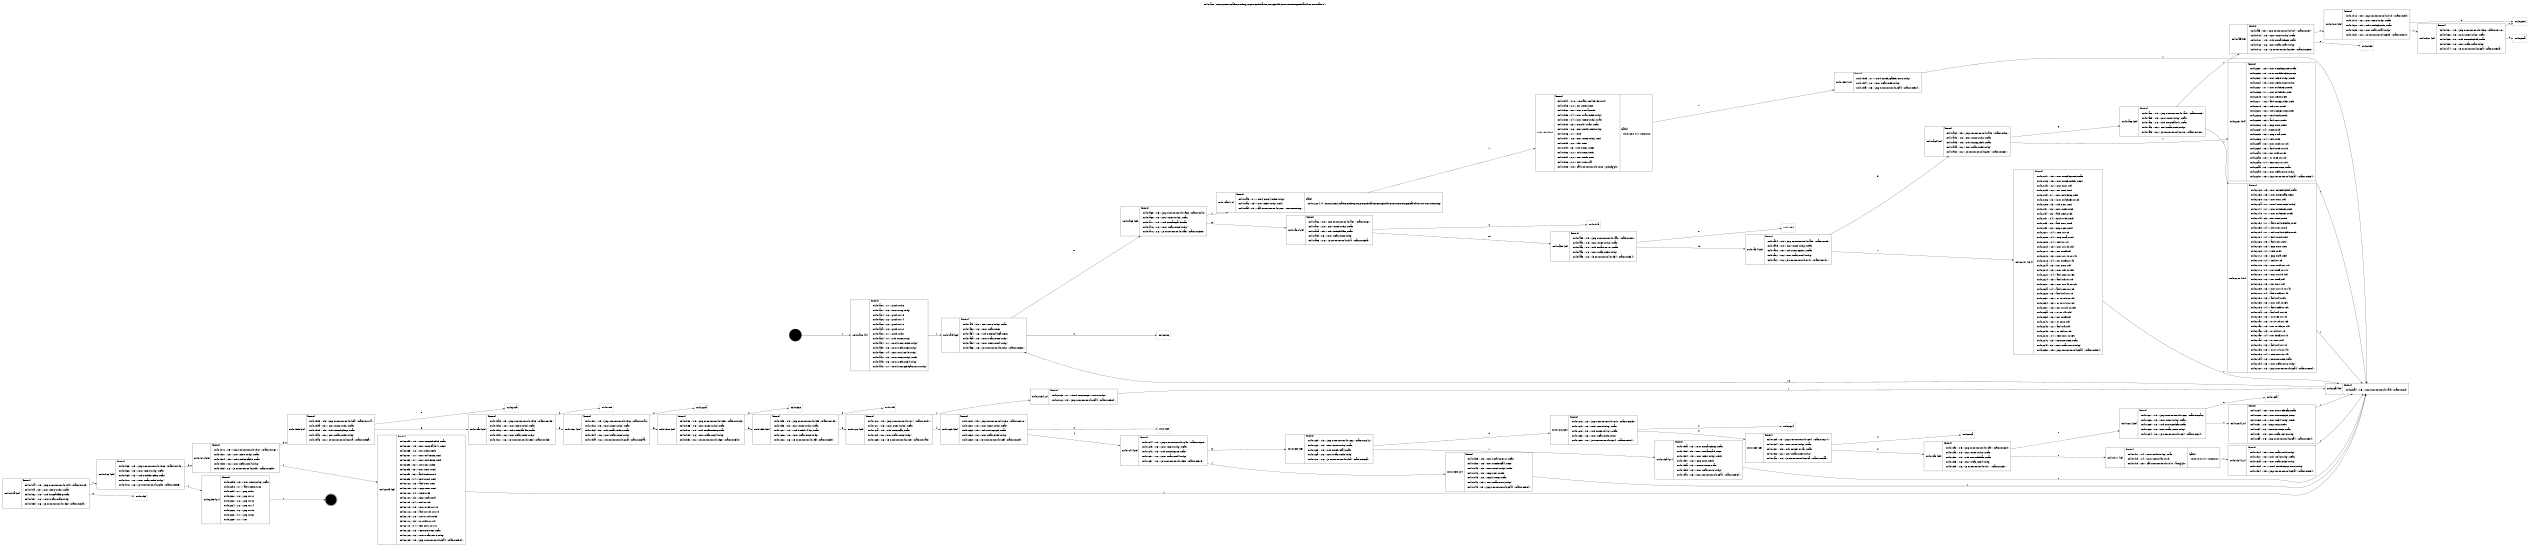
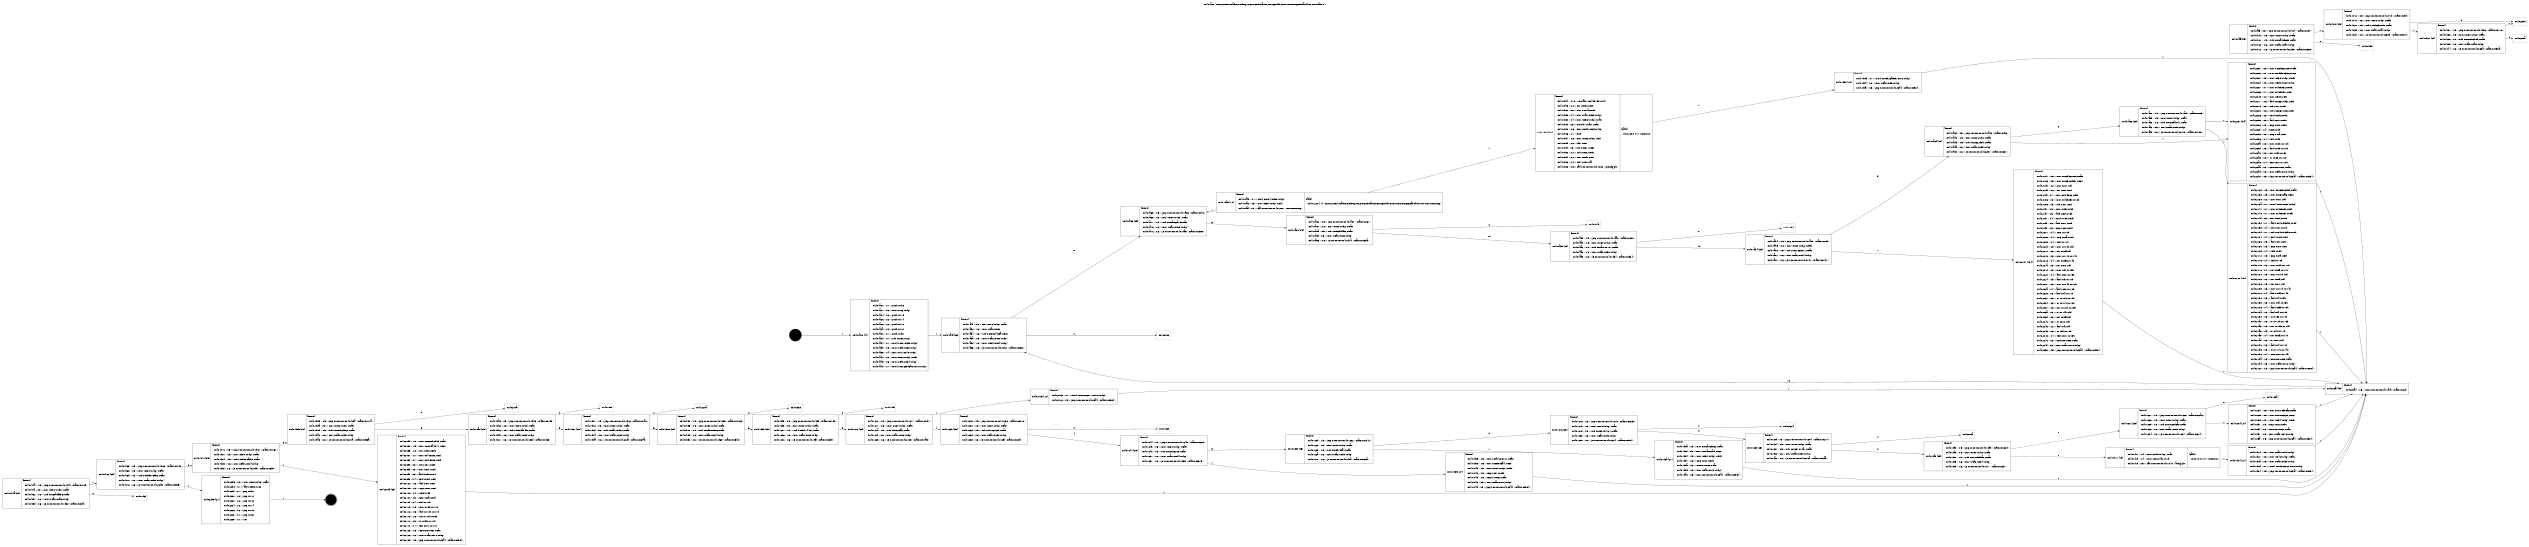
edge "0x401ae6 [25]" -> "0x401aff [25]": now "0x401ae6 [25]" -> "0x402257 [94]"
edge "0x401a69 [25]" -> "0x401da5 [15]": reversed
